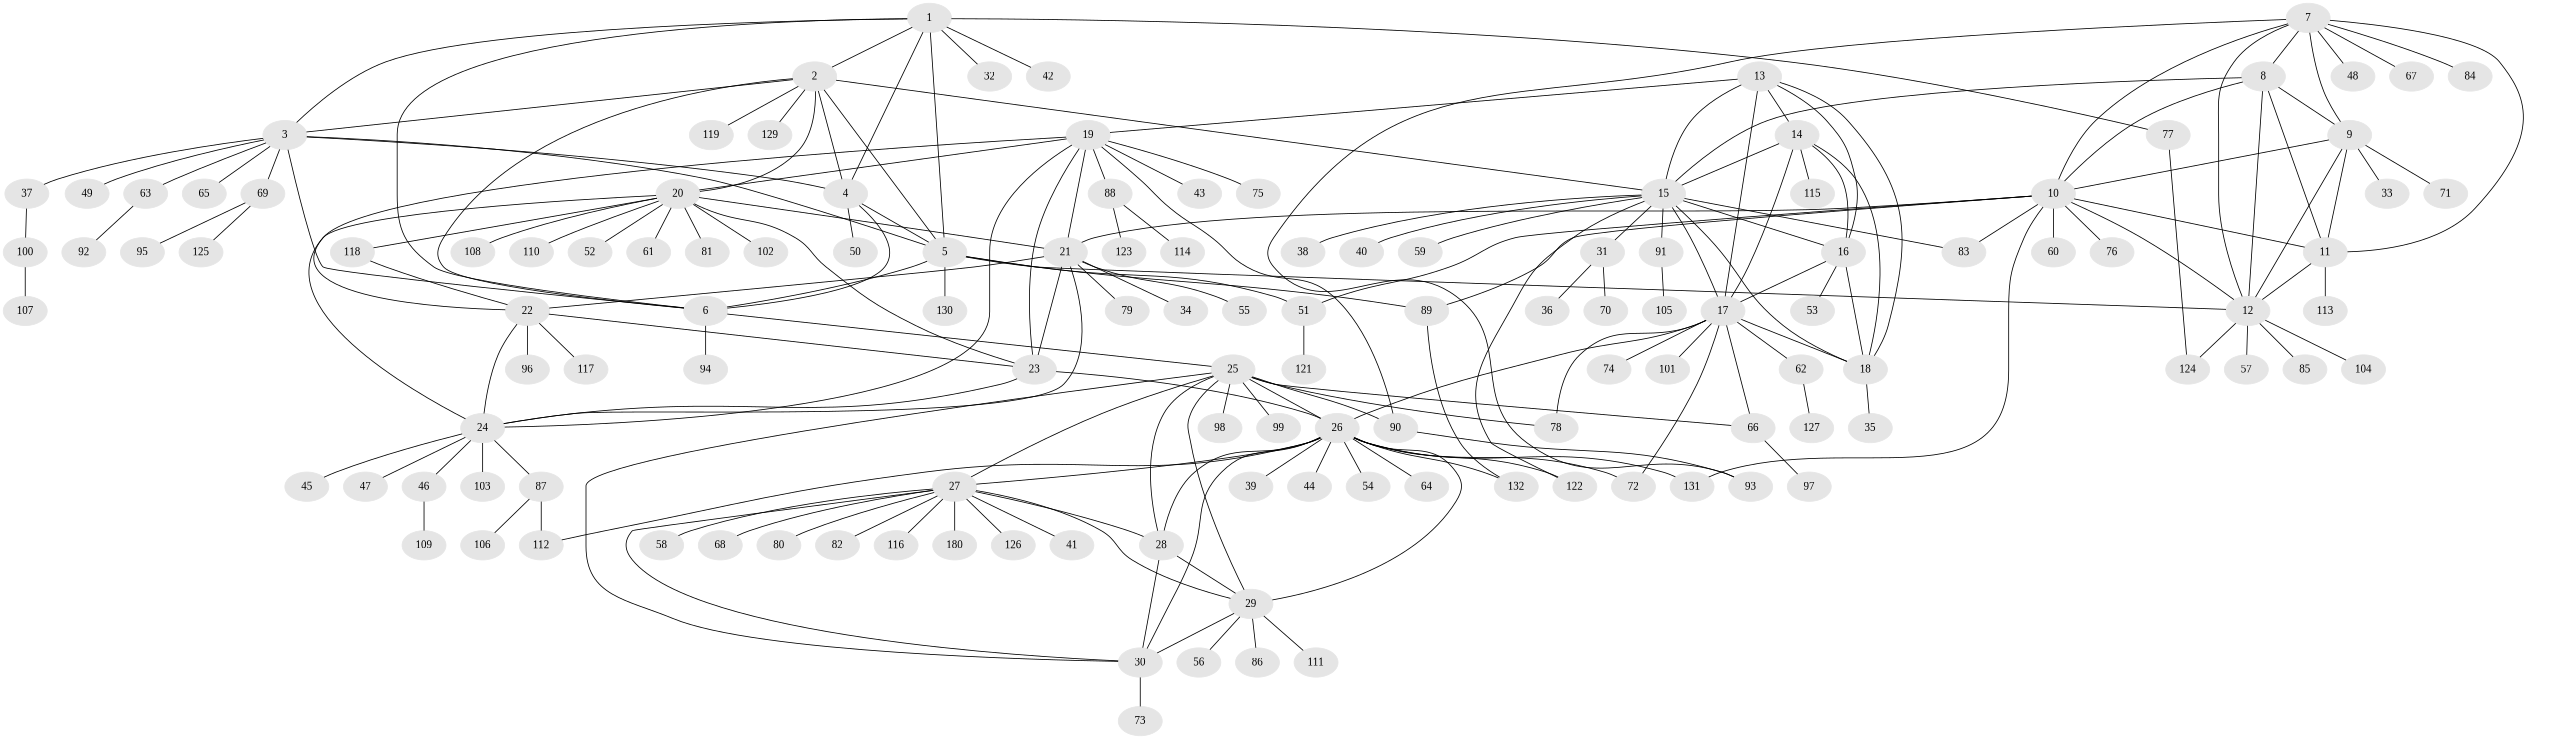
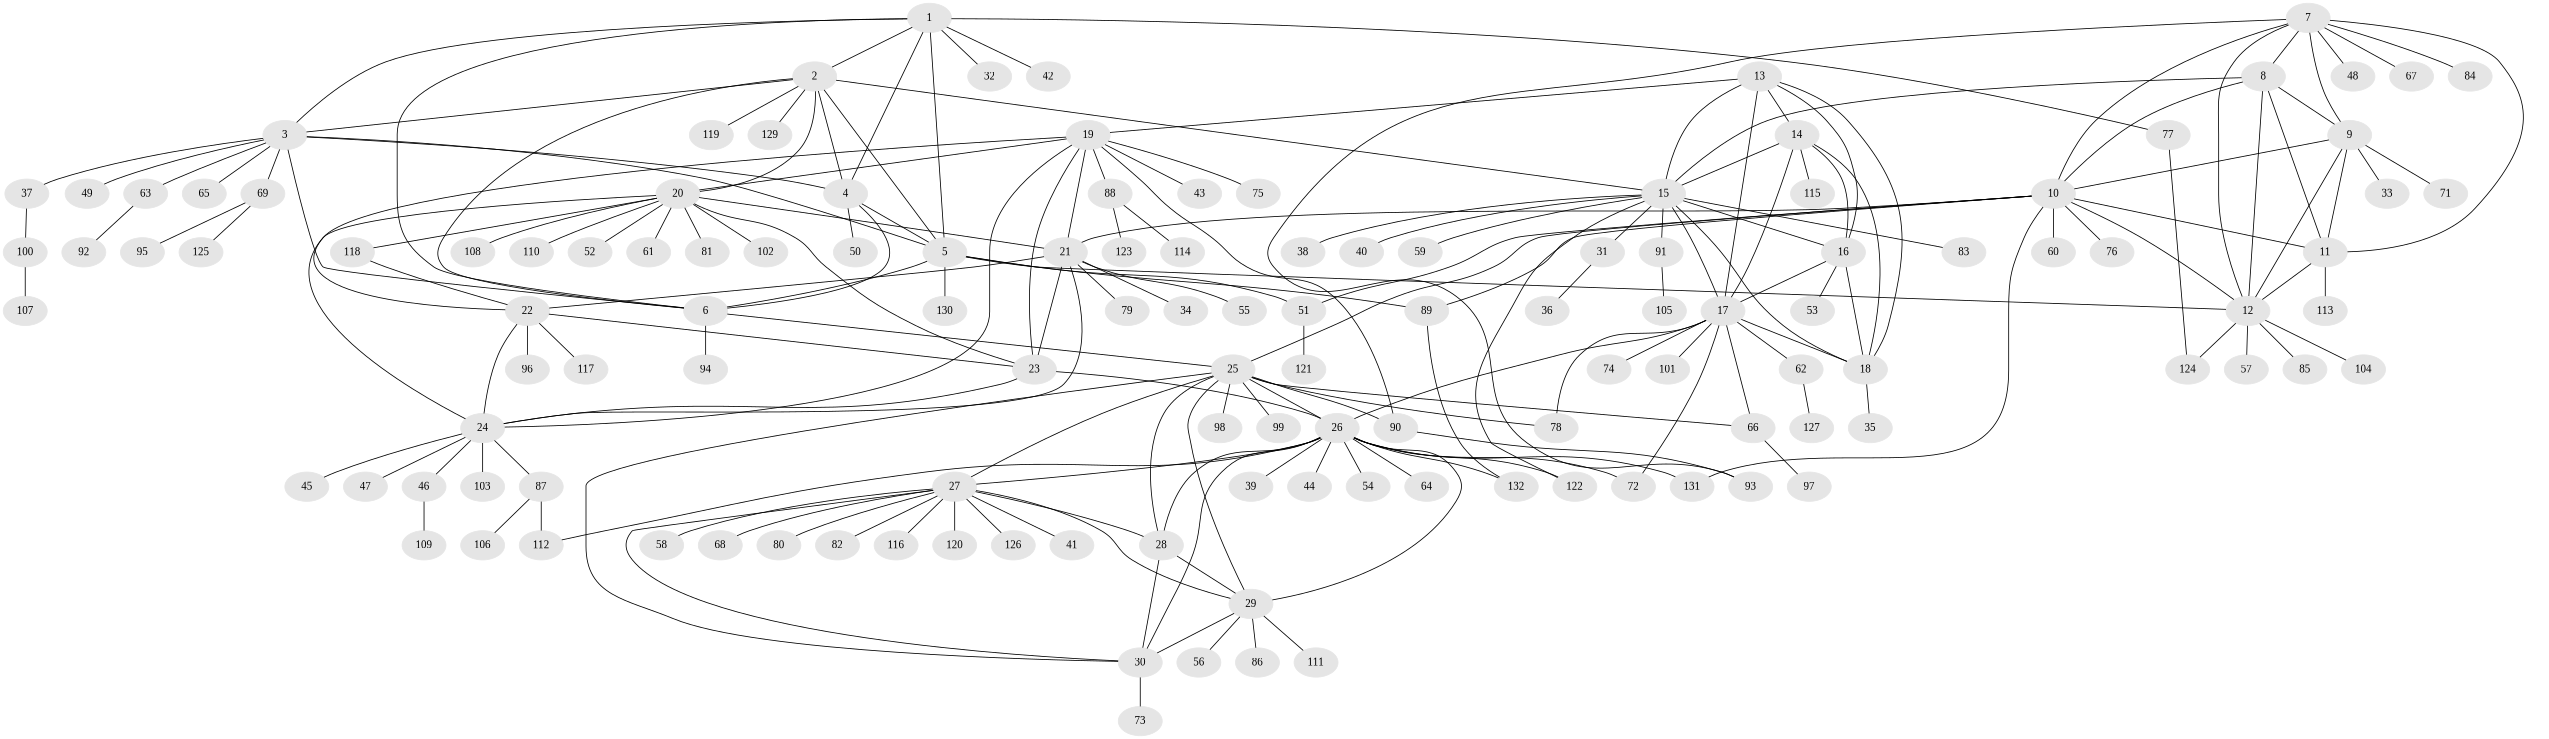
edge "10" -- "83": now "10" -- "25"
node "70": removed
node "180": label "180" -> "120"
